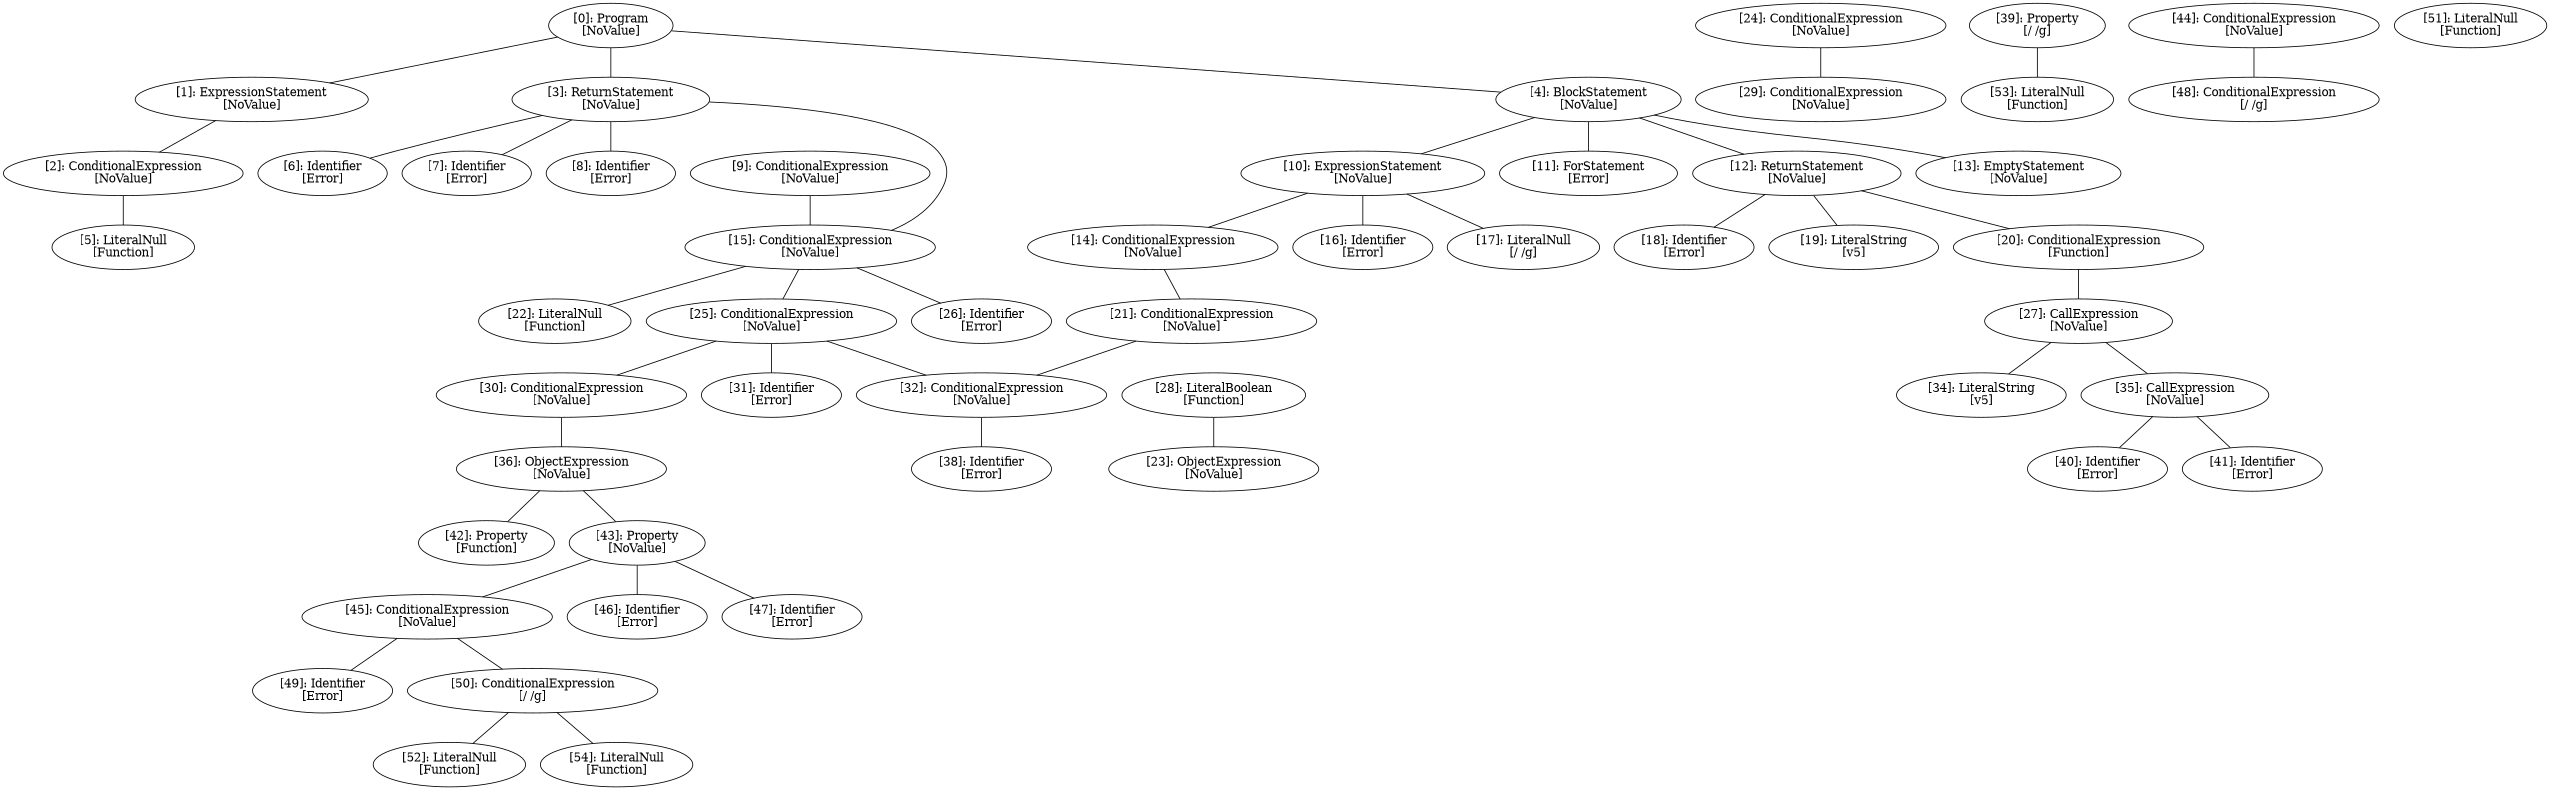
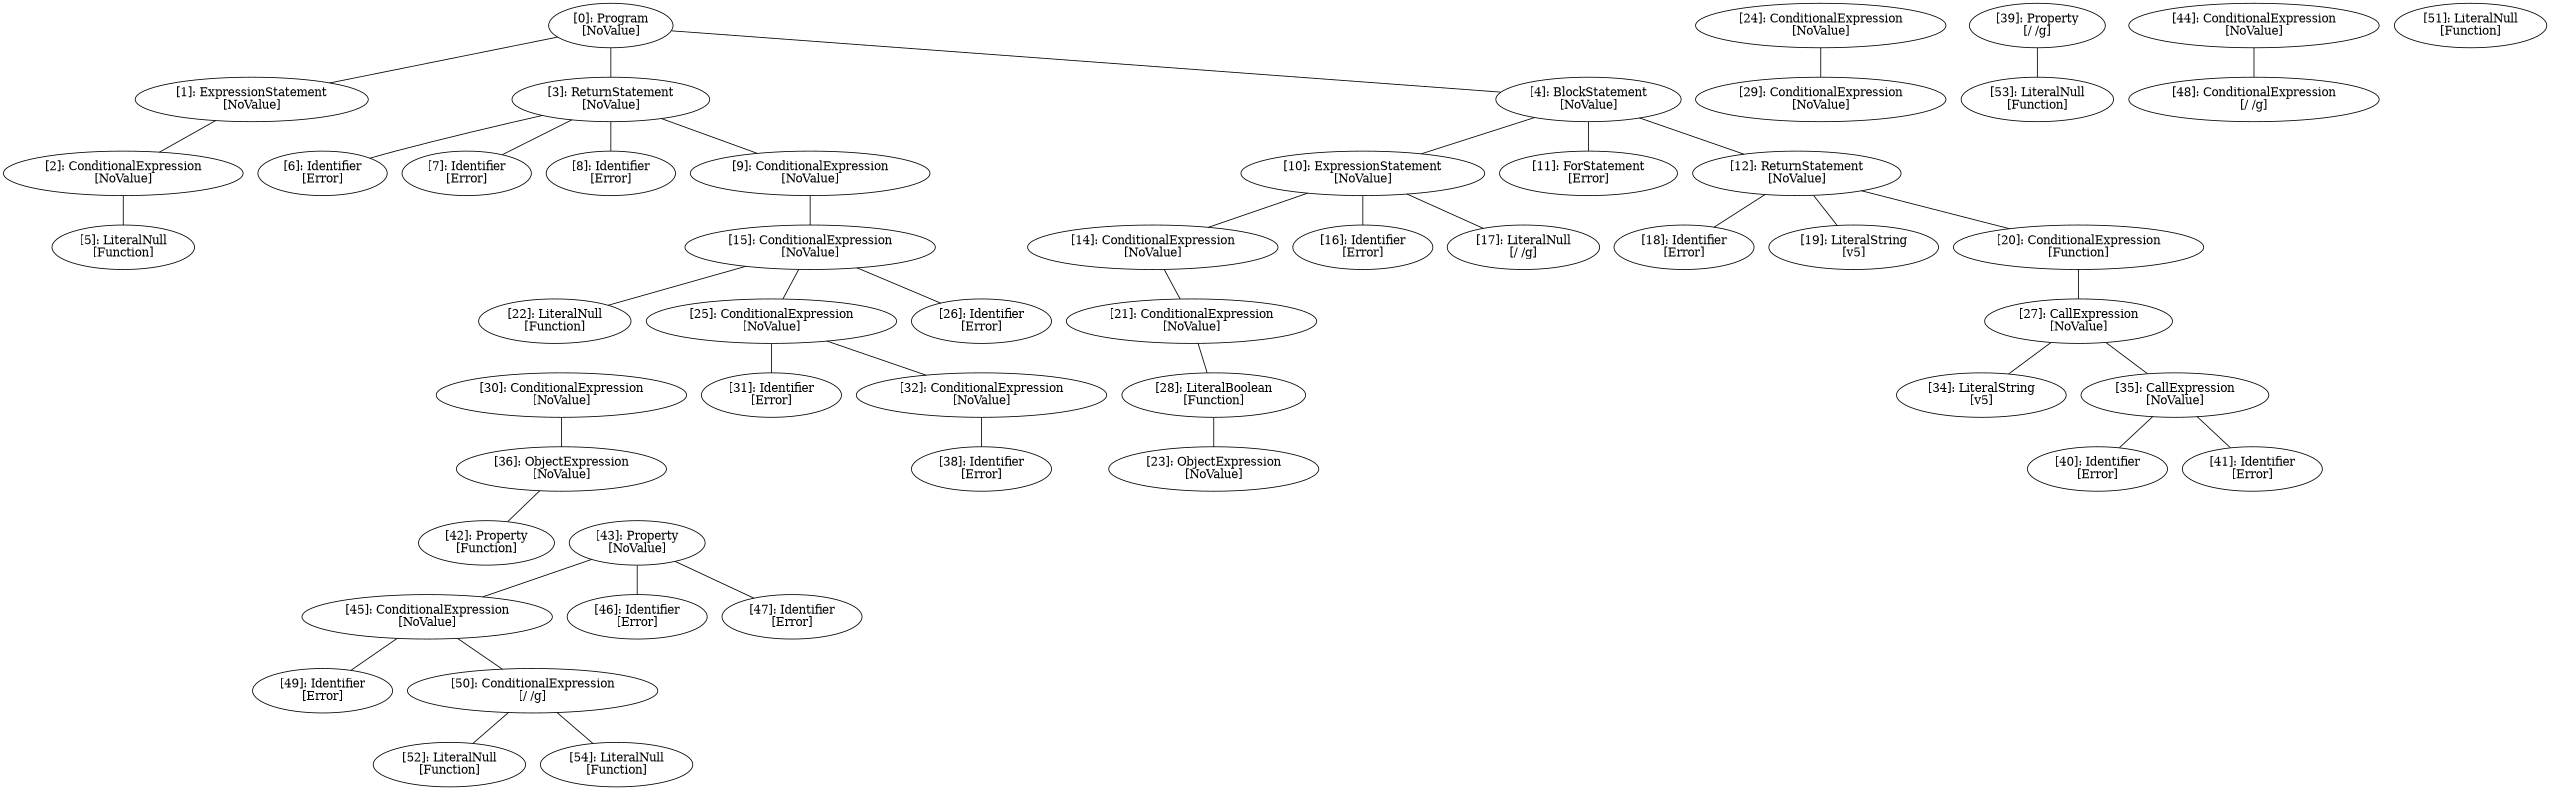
edge "[3]: ReturnStatement [NoValue]" -- "[15]: ConditionalExpression [NoValue]": now "[3]: ReturnStatement [NoValue]" -- "[9]: ConditionalExpression [NoValue]"
node "[13]: EmptyStatement [NoValue]": removed
edge "[25]: ConditionalExpression [NoValue]" -- "[30]: ConditionalExpression [NoValue]": removed
edge "[21]: ConditionalExpression [NoValue]" -- "[32]: ConditionalExpression [NoValue]": now "[21]: ConditionalExpression [NoValue]" -- "[28]: LiteralBoolean [Function]"
edge "[36]: ObjectExpression [NoValue]" -- "[43]: Property [NoValue]": removed
